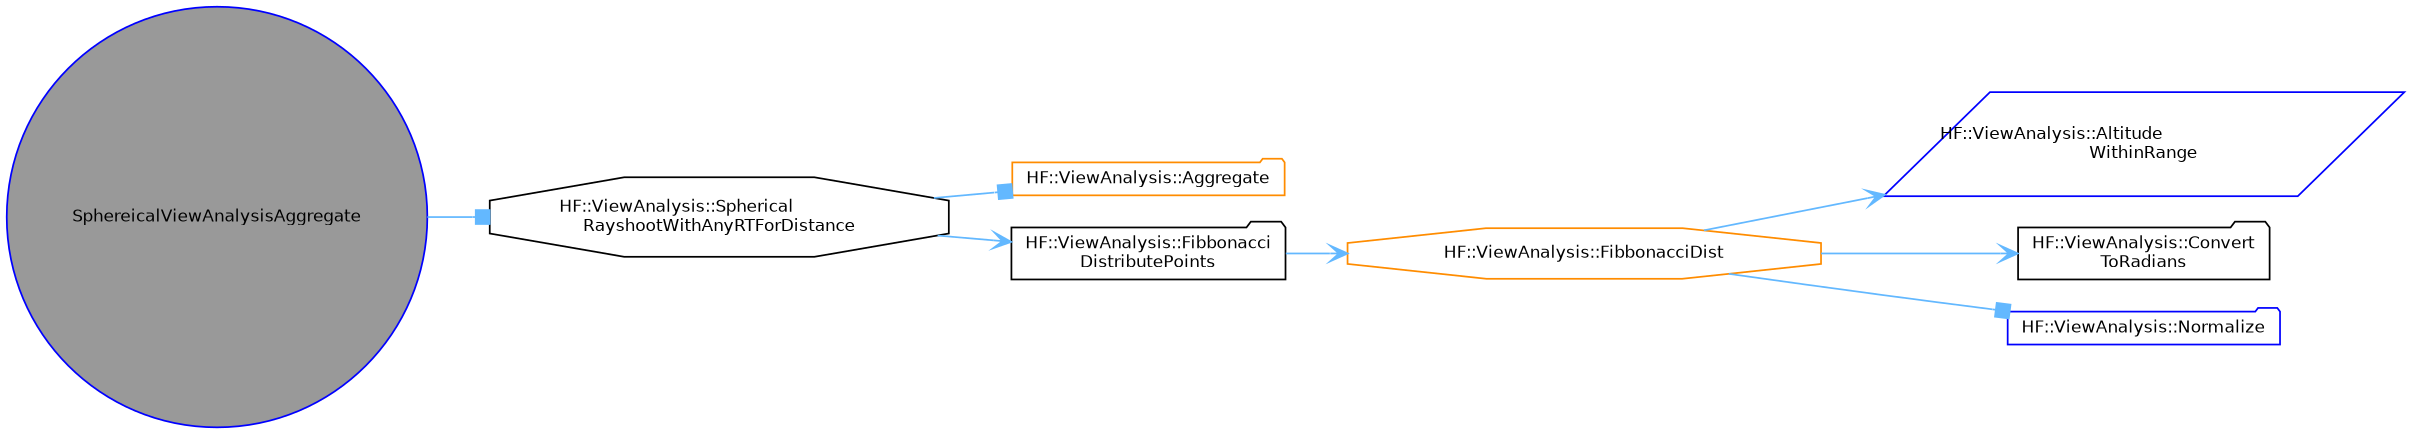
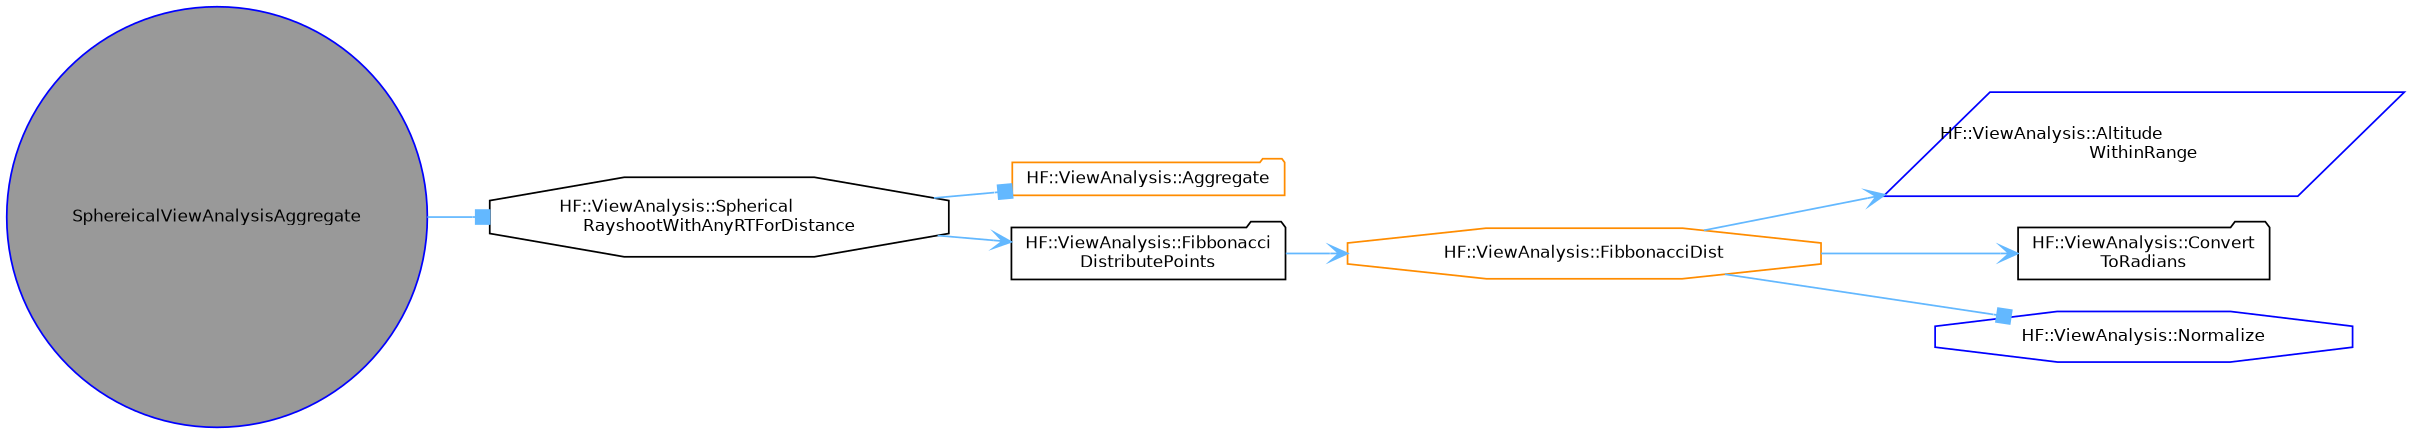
node "HF::ViewAnalysis::Normalize": shape folder -> octagon
